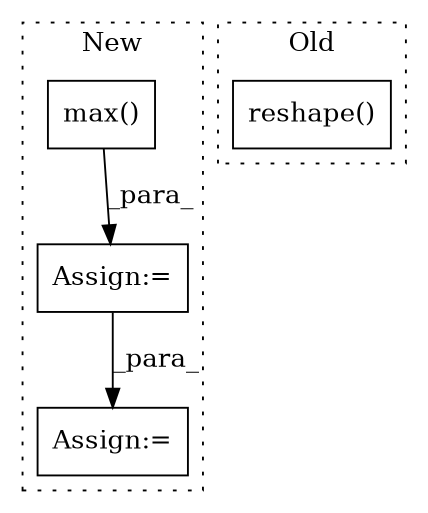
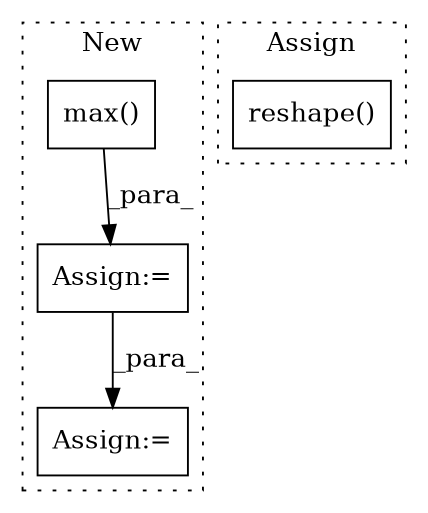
cluster "Old": label "Old" -> "Assign"
